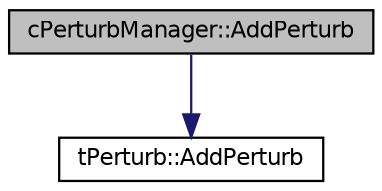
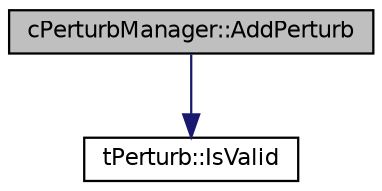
node "tPerturb::AddPerturb": label "tPerturb::AddPerturb" -> "tPerturb::IsValid"
